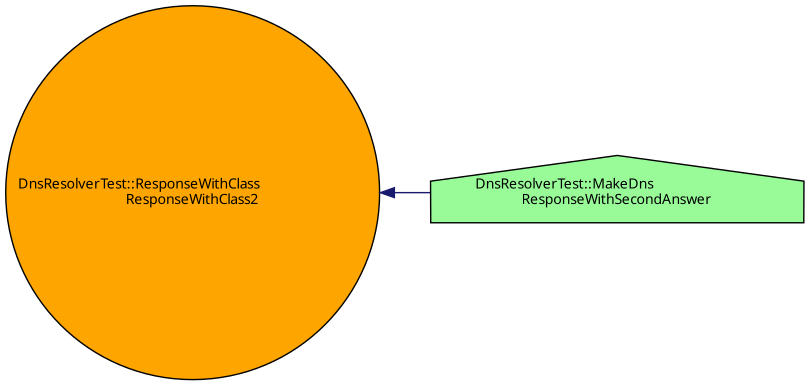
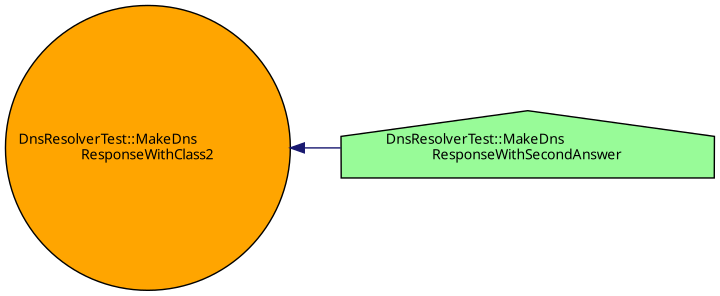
node "DnsResolverTest::ResponseWithClass ResponseWithClass2": label "DnsResolverTest::ResponseWithClass ResponseWithClass2" -> "DnsResolverTest::MakeDns ResponseWithClass2"
